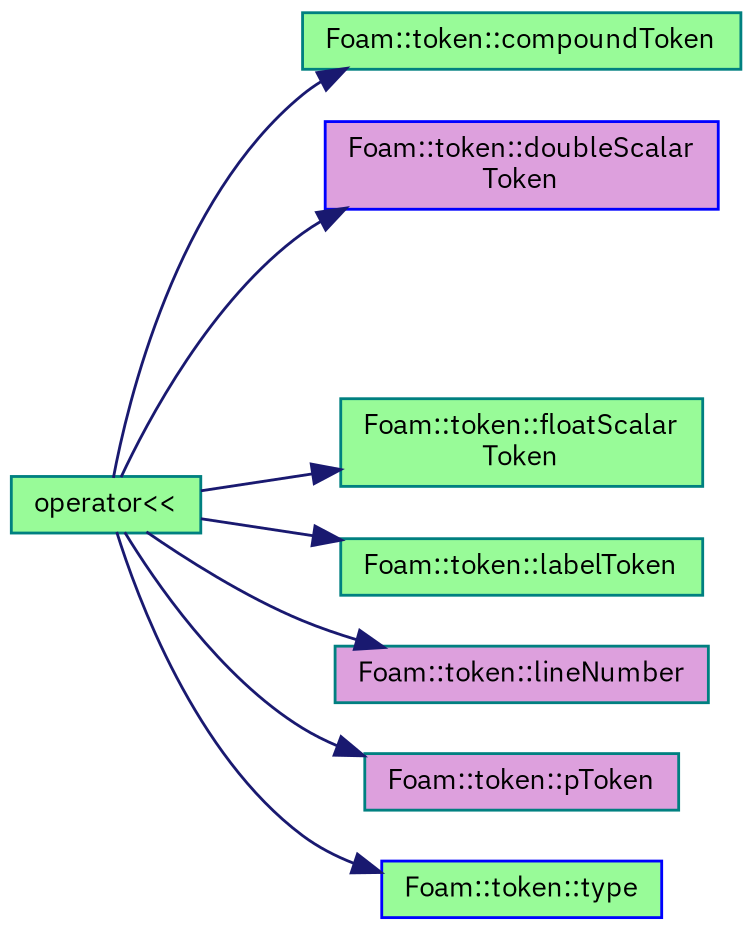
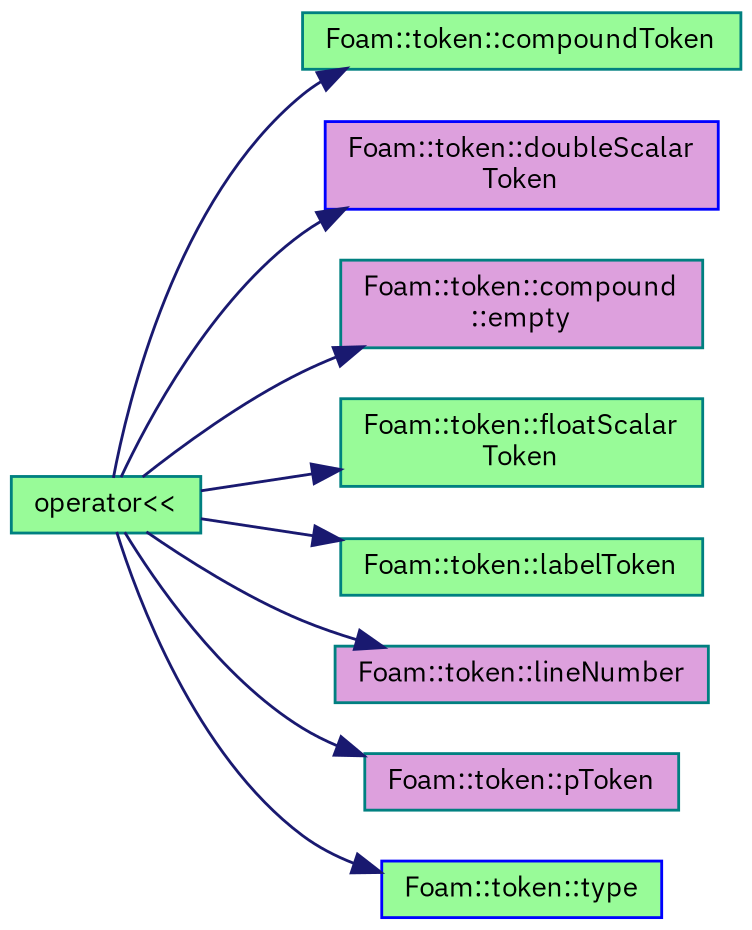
node "Foam::token::compound ::empty": added
